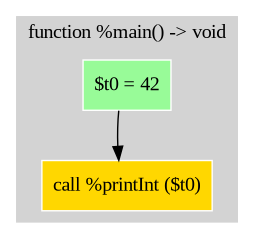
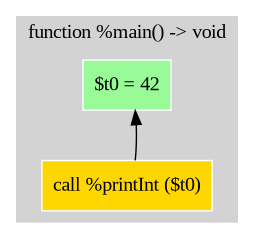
edge "$t0 = 42" -> "call %printInt ($t0)": reversed
